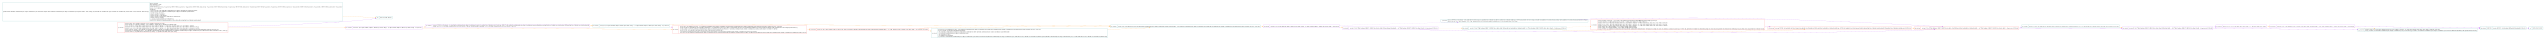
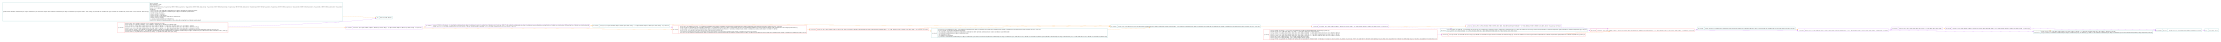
node "36: 0x0037": removed
